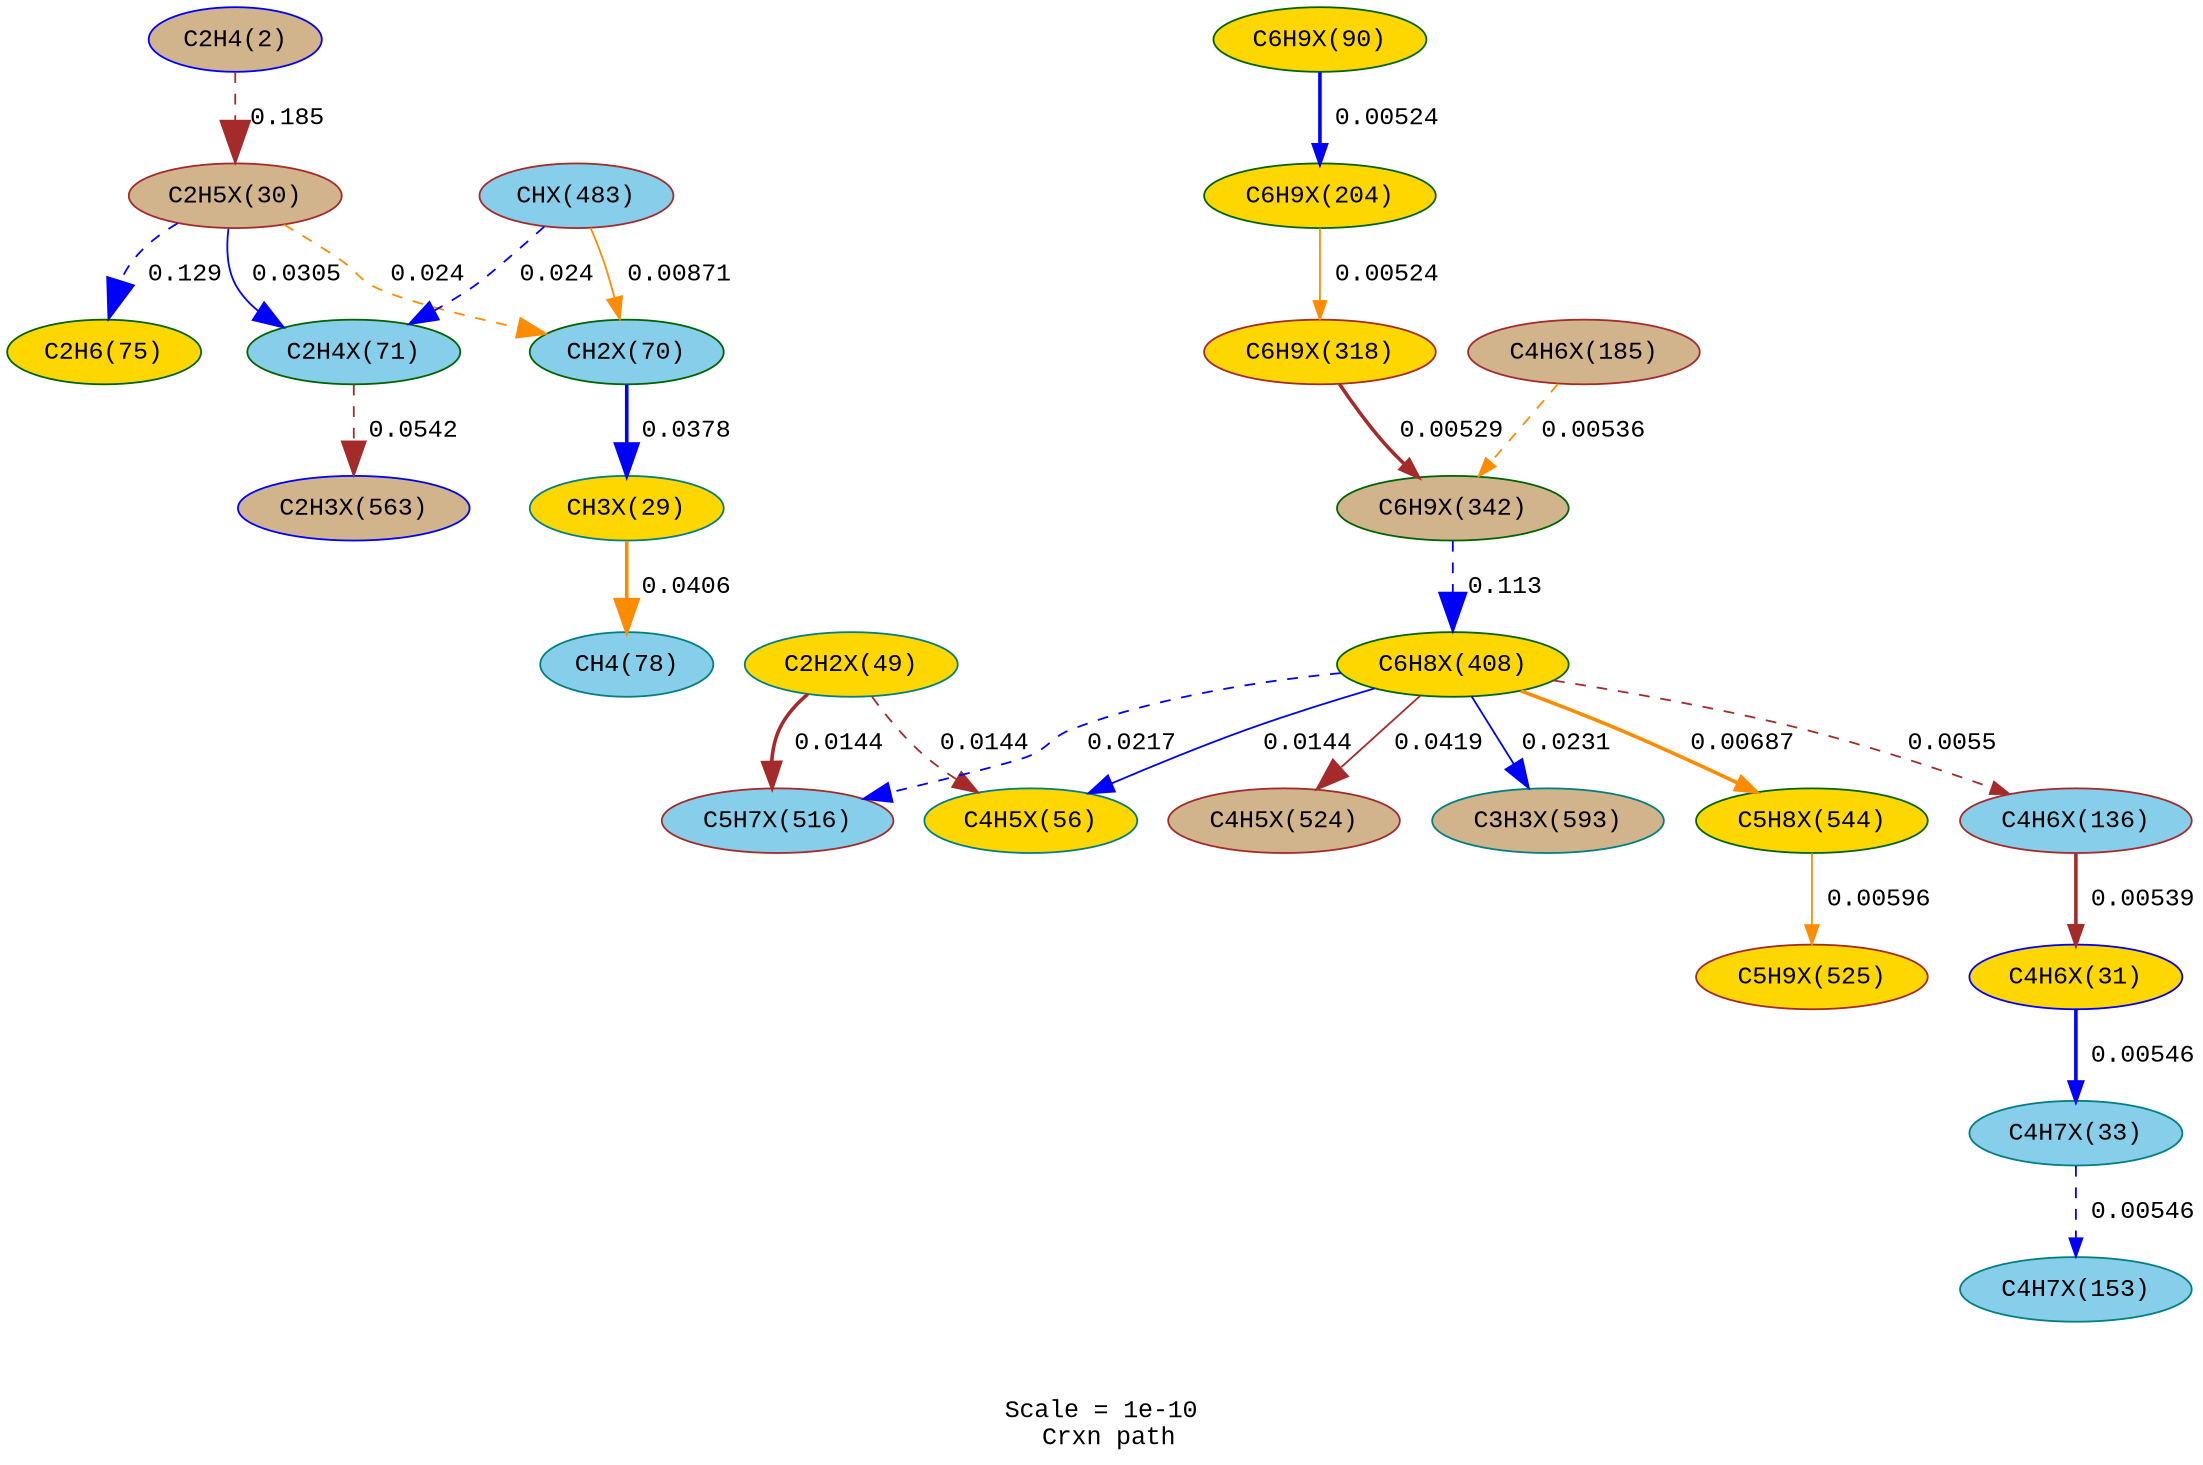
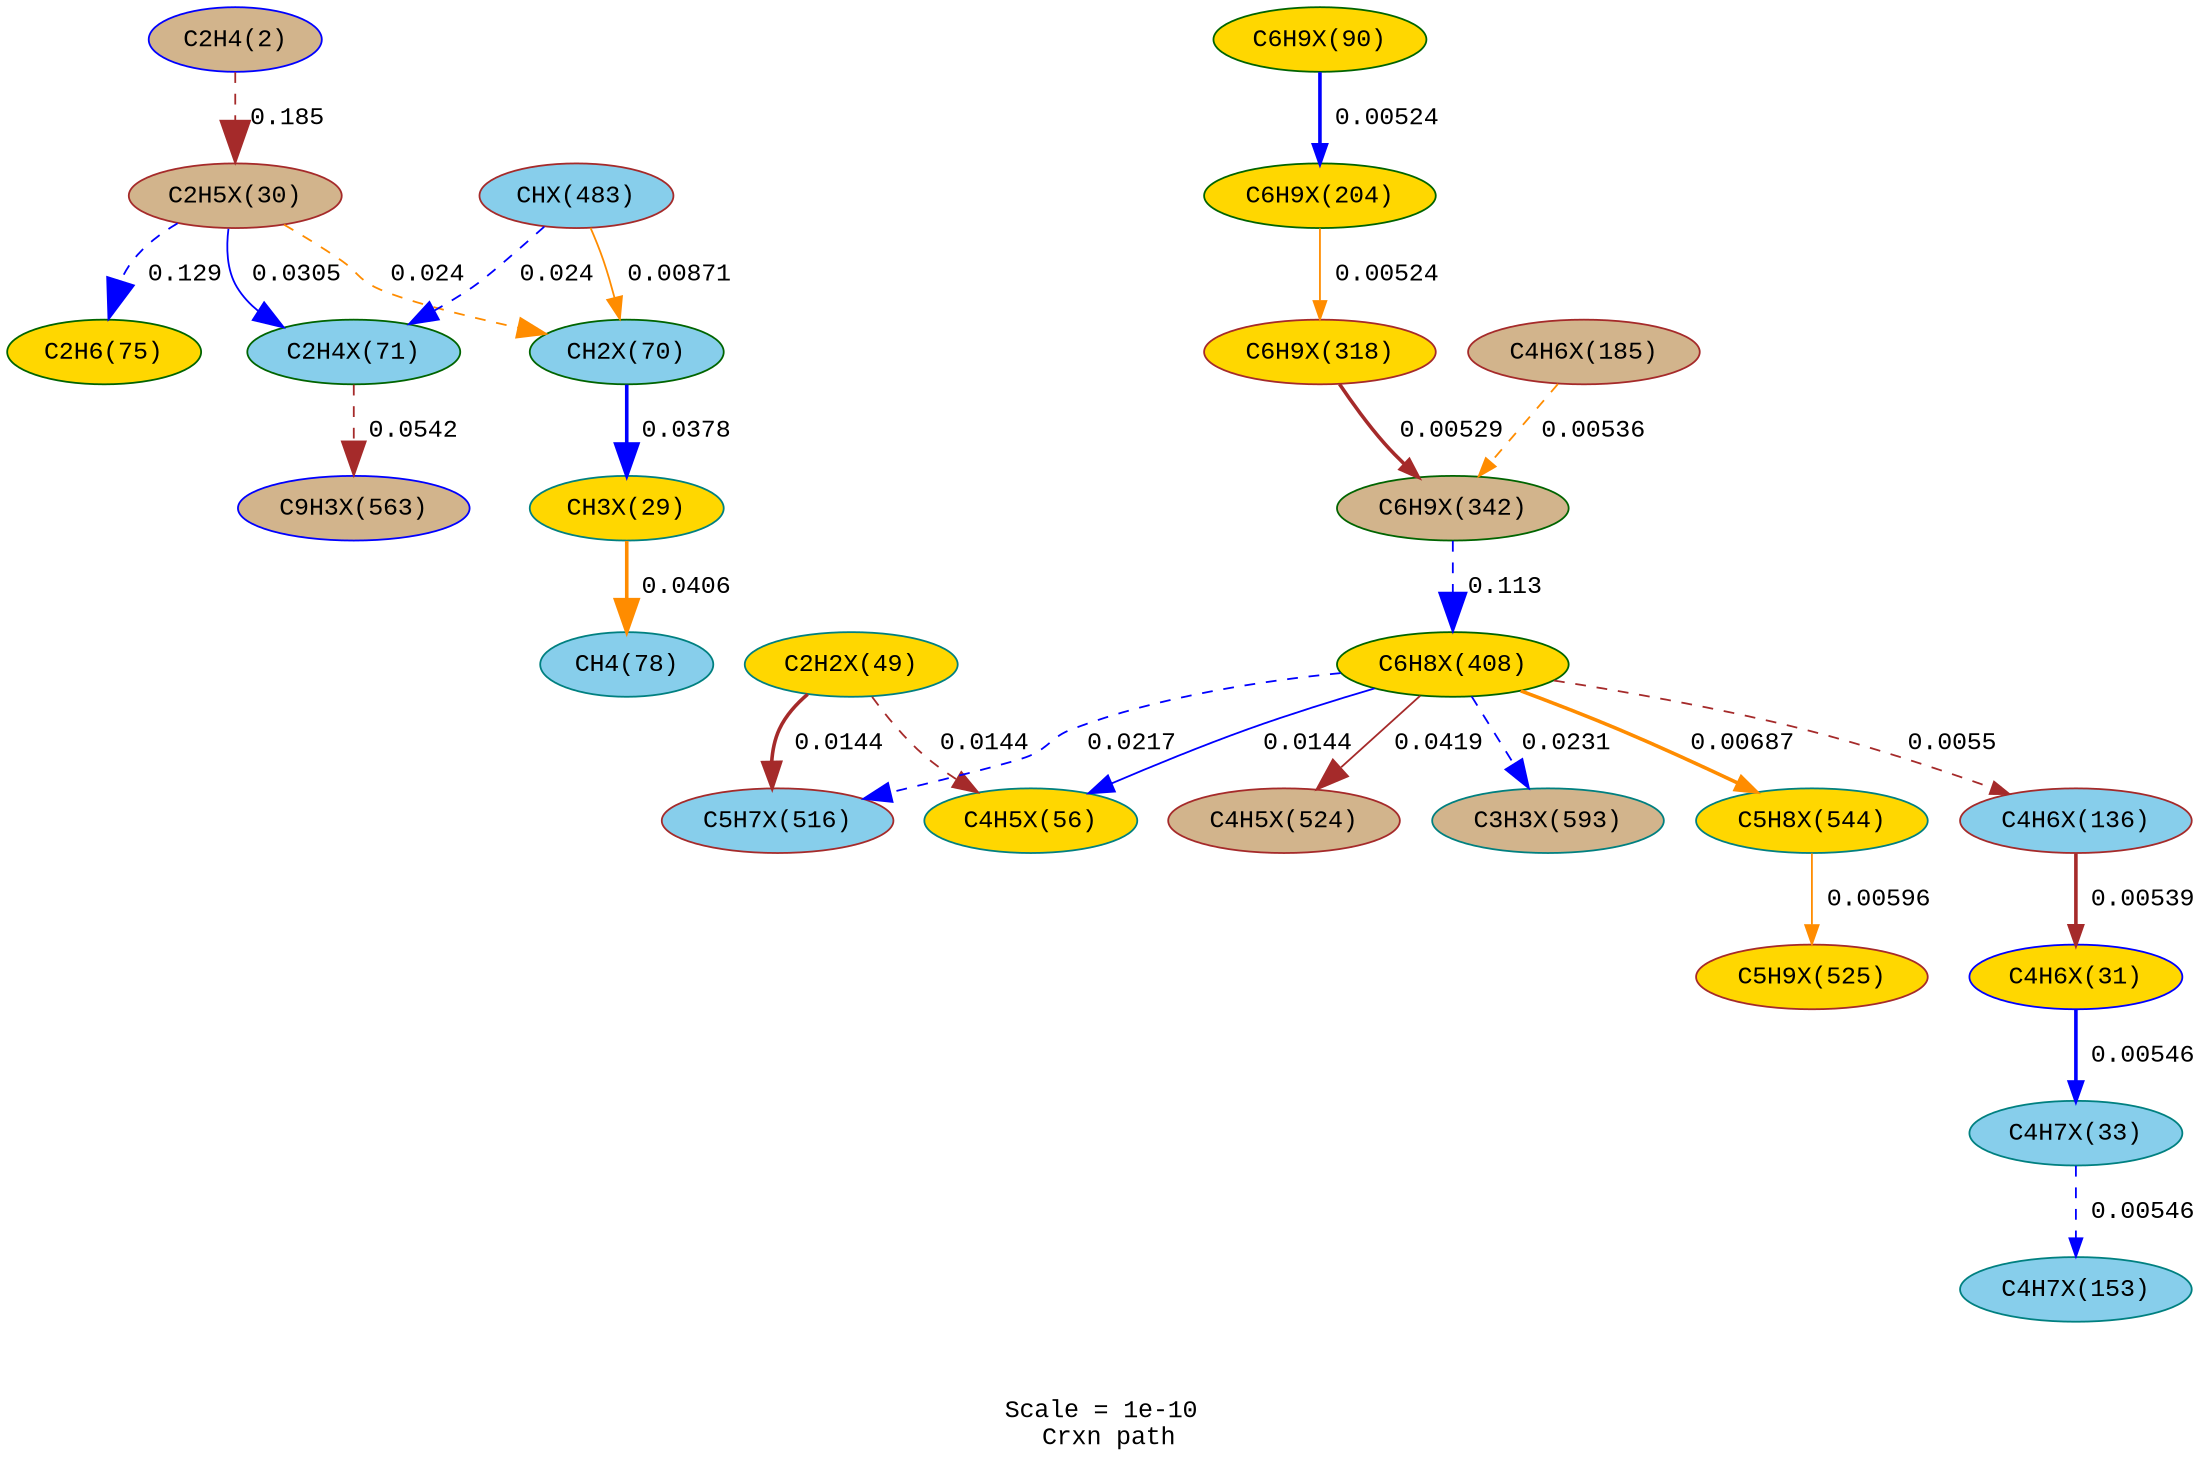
node "C2H3X(563)": label "C2H3X(563)" -> "C9H3X(563)"
edge "C6H8X(408)" -> "C3H3X(593)": style solid -> dashed
node "C5H8X(544)": color darkgreen -> teal
